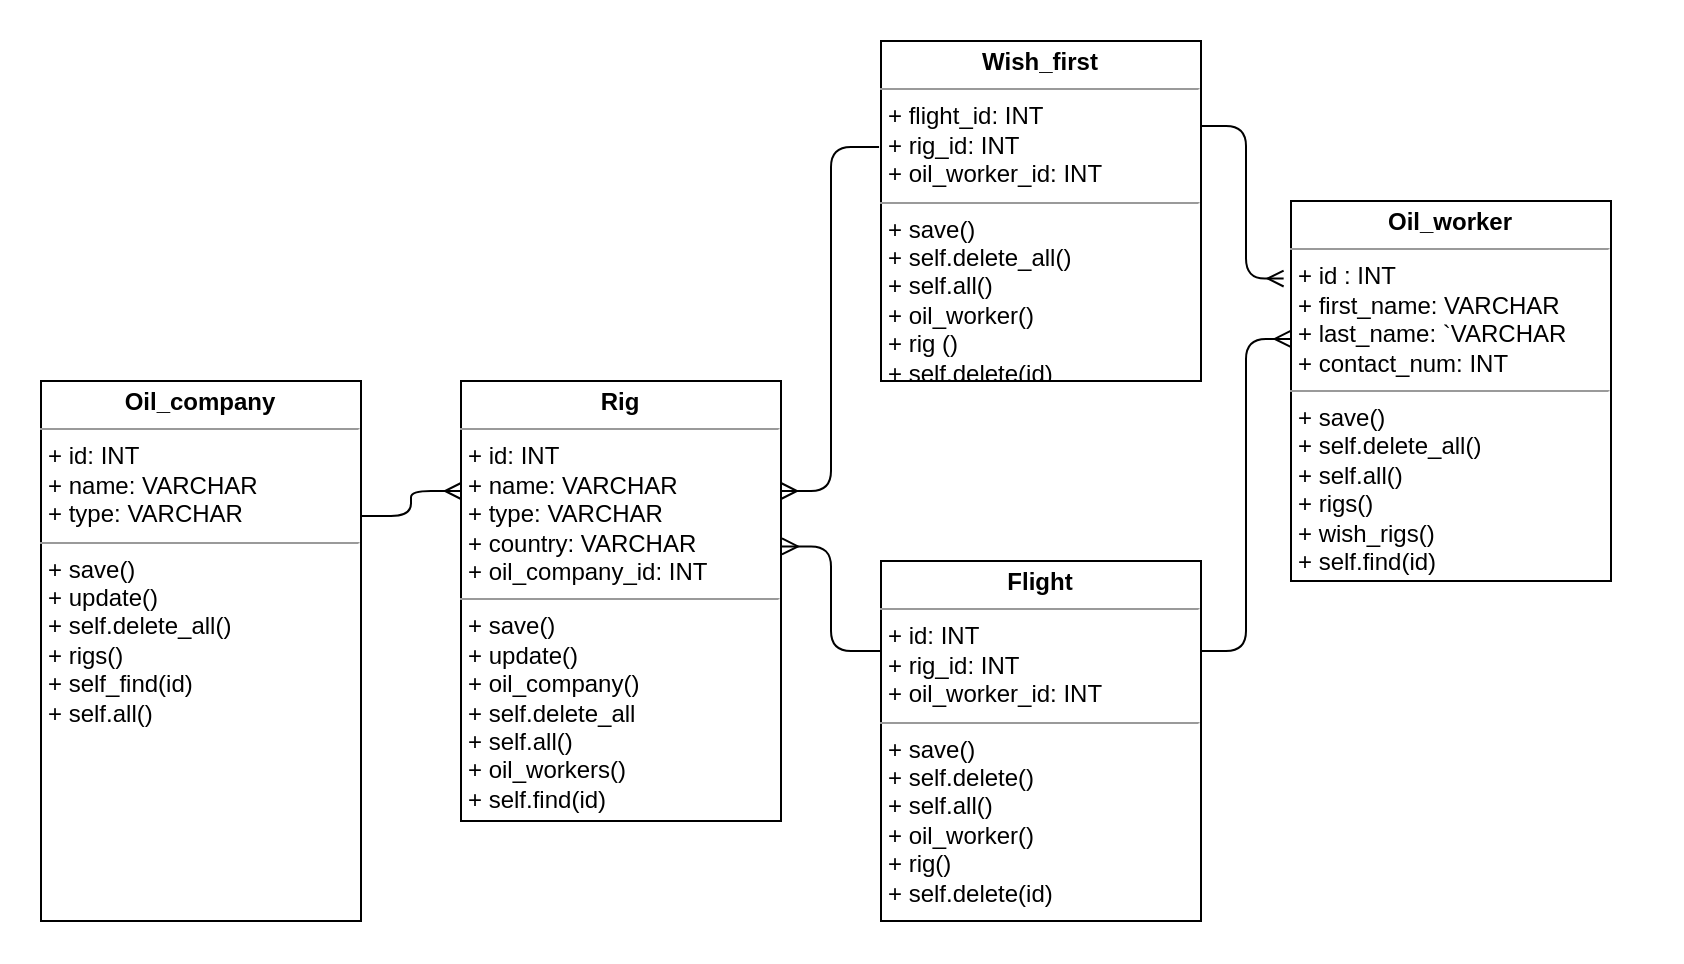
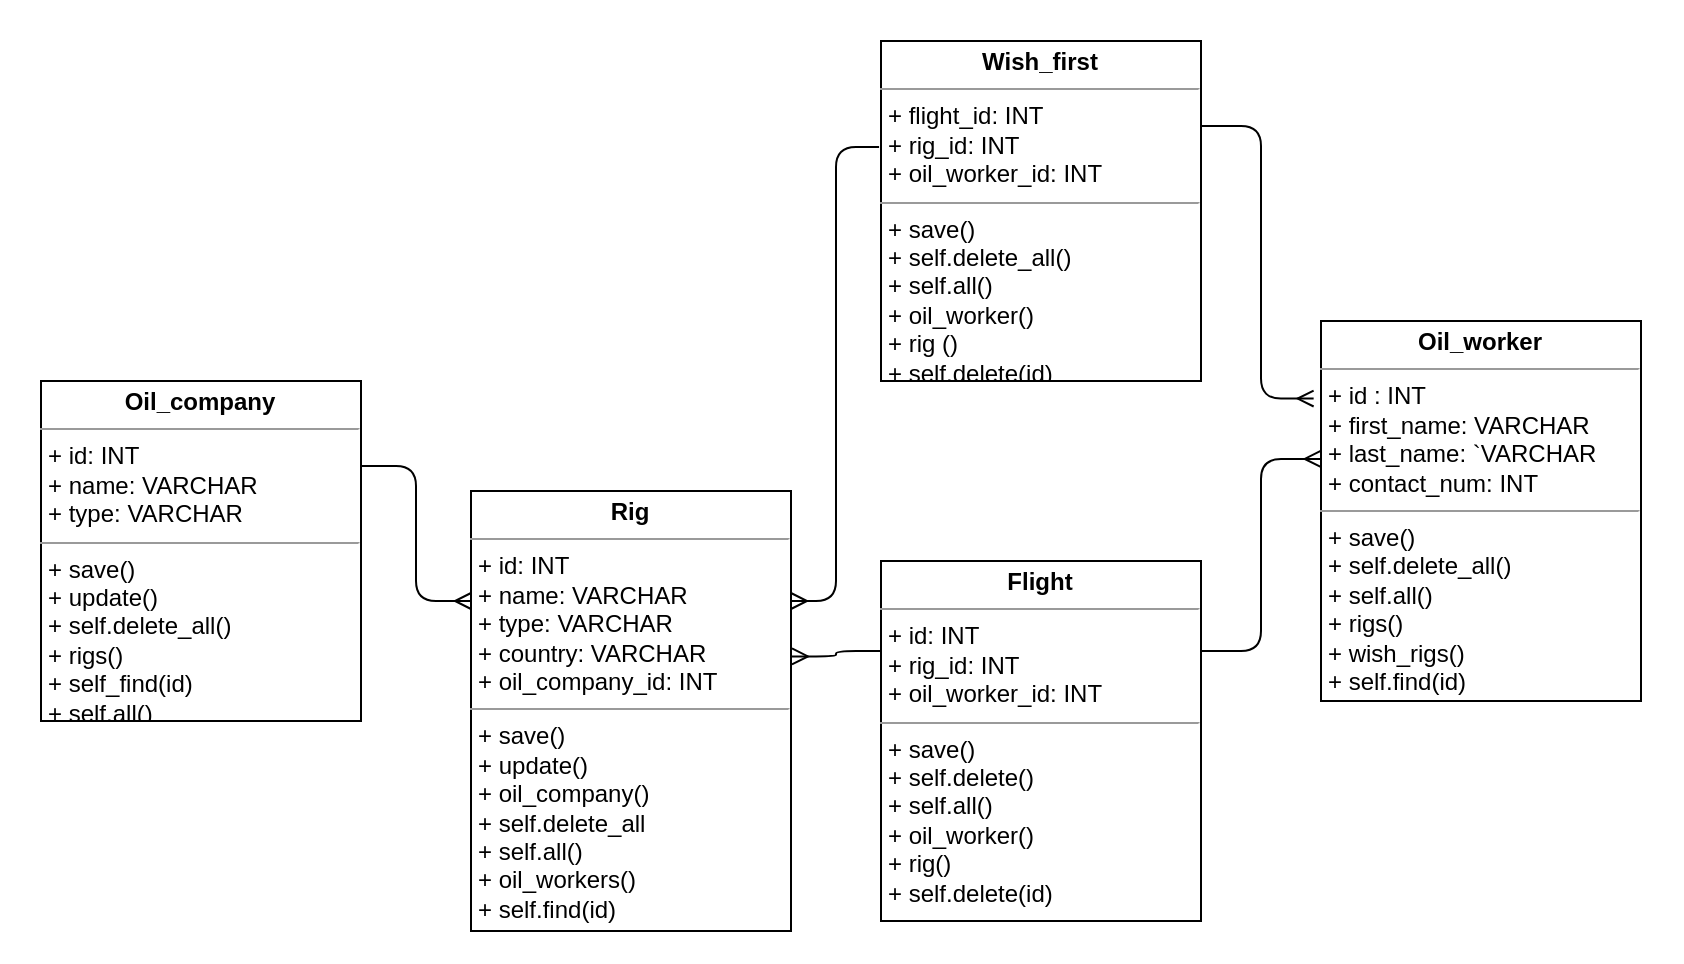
node "Oil_worker + id : INT + first_name: VARCHAR + last_name: `VARCHAR + contact_num: INT + save() + self.delete_all() + self.all() + rigs() + wish_rigs() + self.find(id)": moved (1451, 391) -> (1481, 511)
node "Rig + id: INT + name: VARCHAR + type: VARCHAR + country: VARCHAR + oil_company_id: INT + save() + update() + oil_company() + self.delete_all + self.all() + oil_workers() + self.find(id)": moved (621, 601) -> (631, 711)
node "Oil_company + id: INT + name: VARCHAR + type: VARCHAR + save() + update() + self.delete_all() + rigs() + self_find(id) + self.all()": size 320x540 -> 320x340
